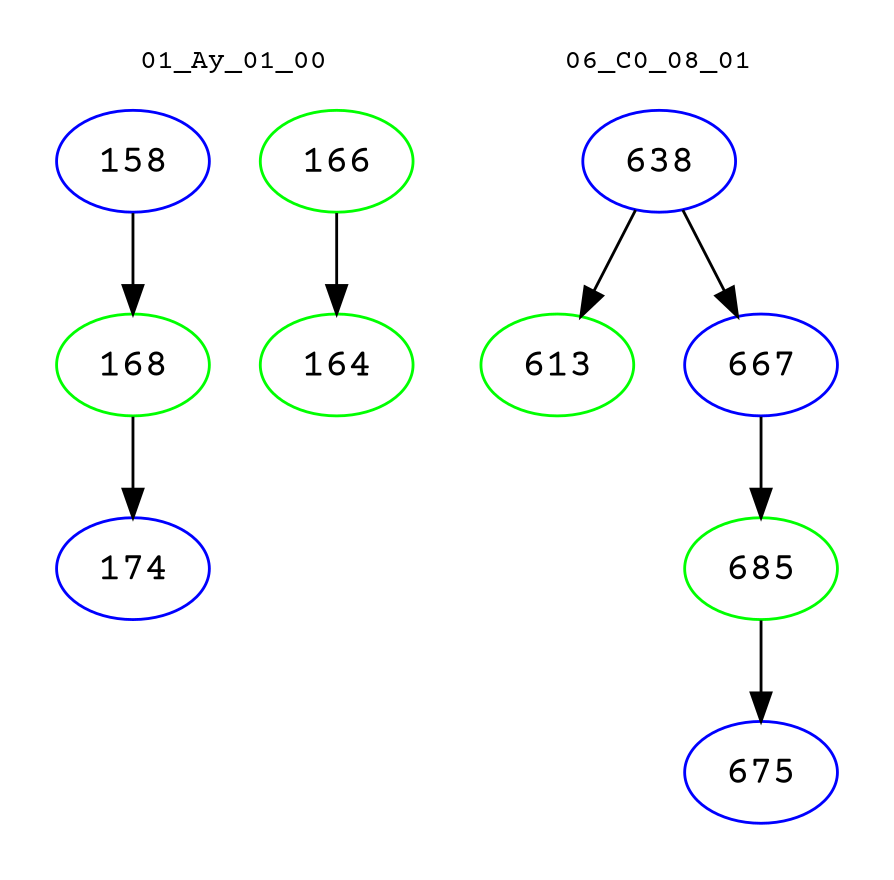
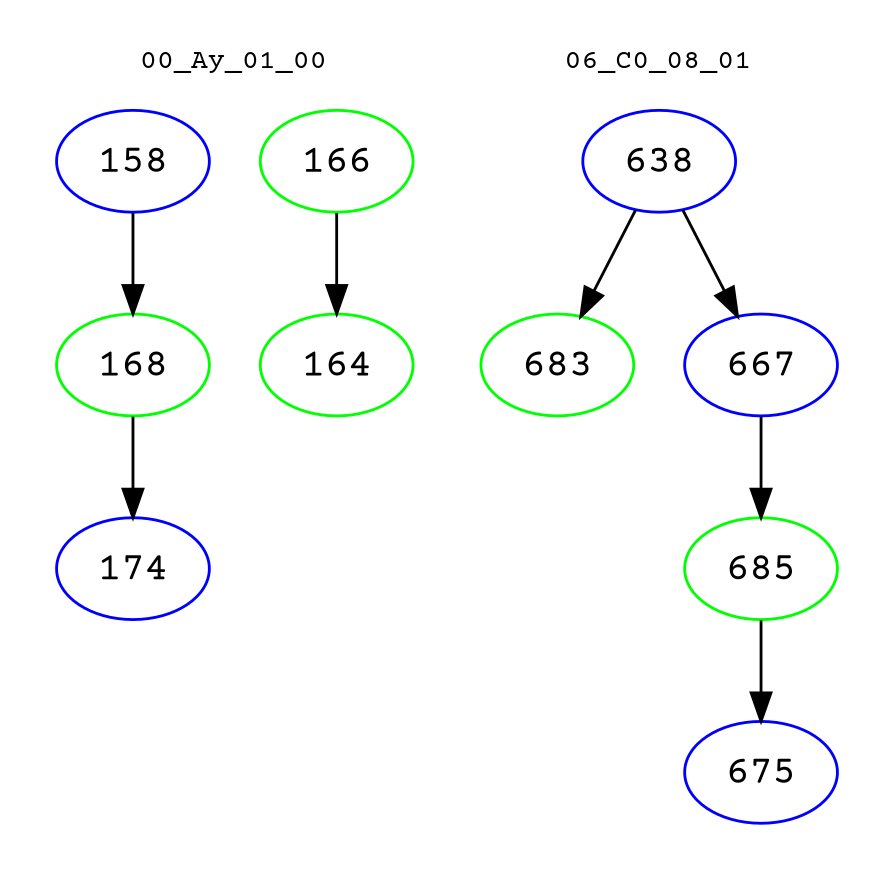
cluster "01_Ay_01_00": label "01_Ay_01_00" -> "00_Ay_01_00"
node "613": label "613" -> "683"
